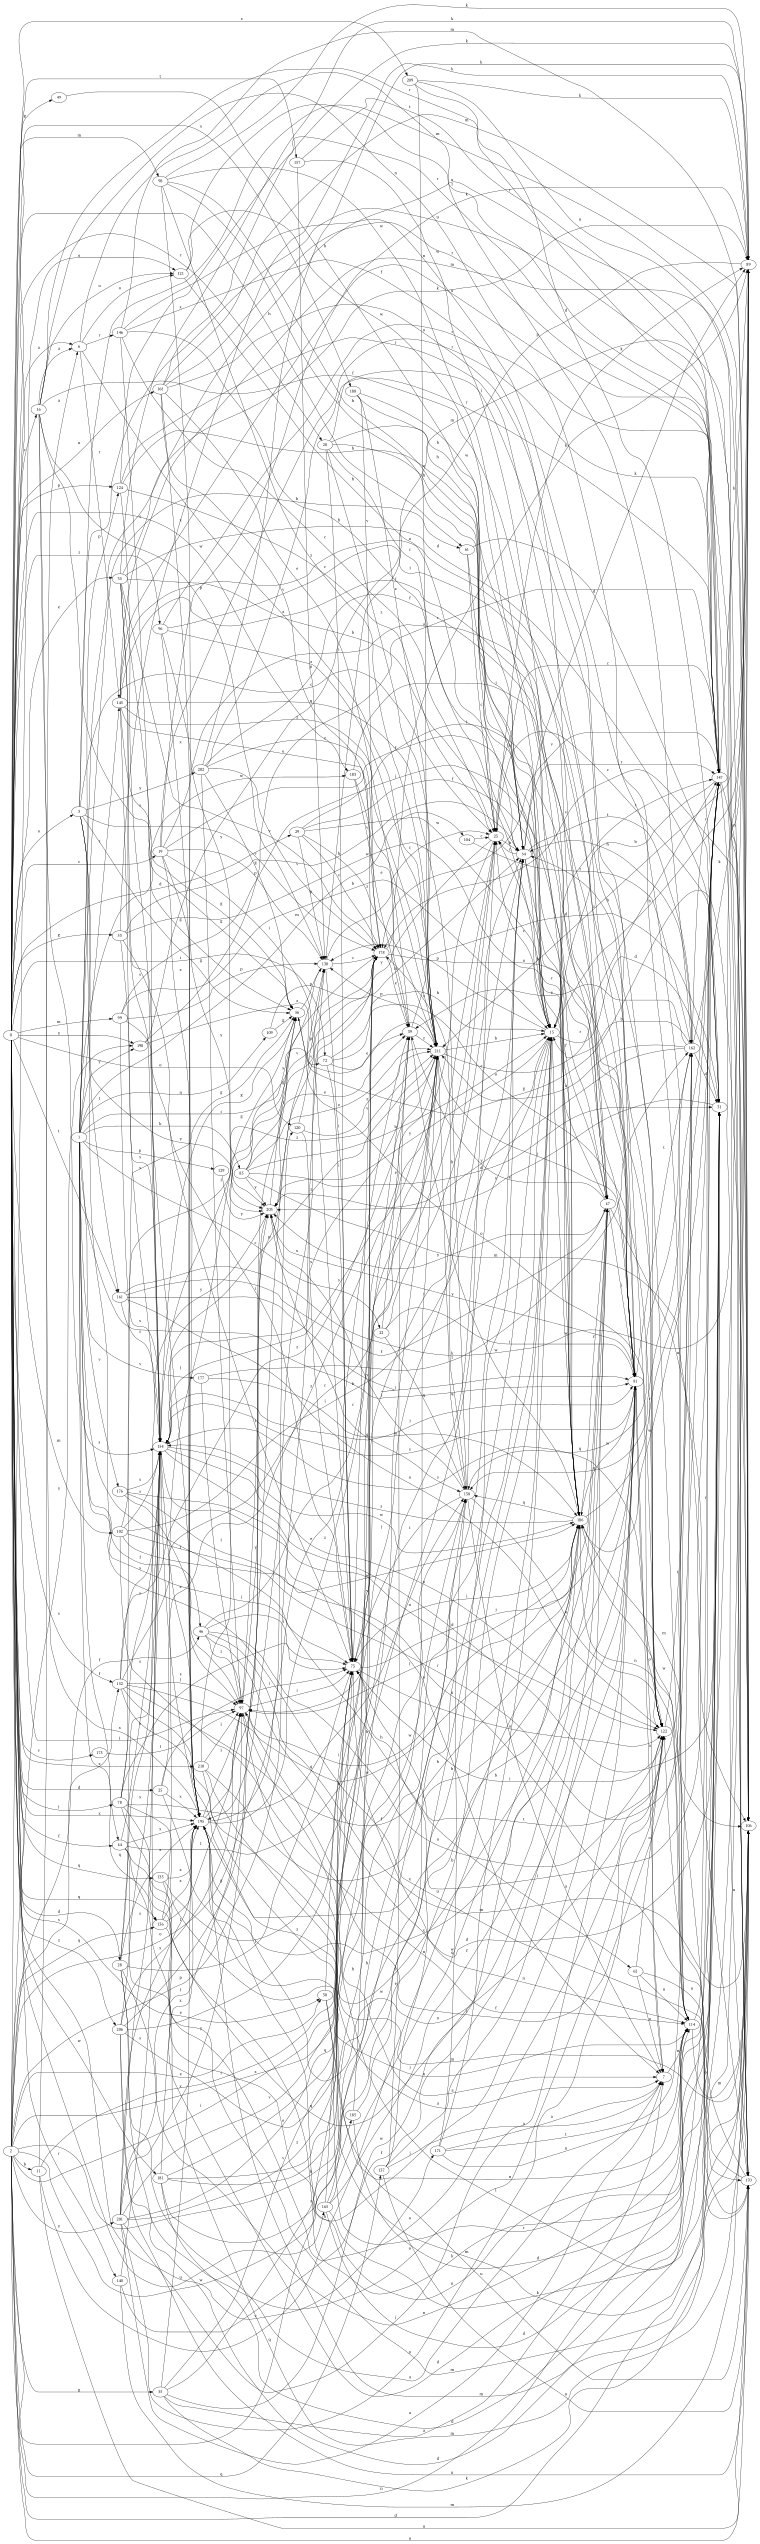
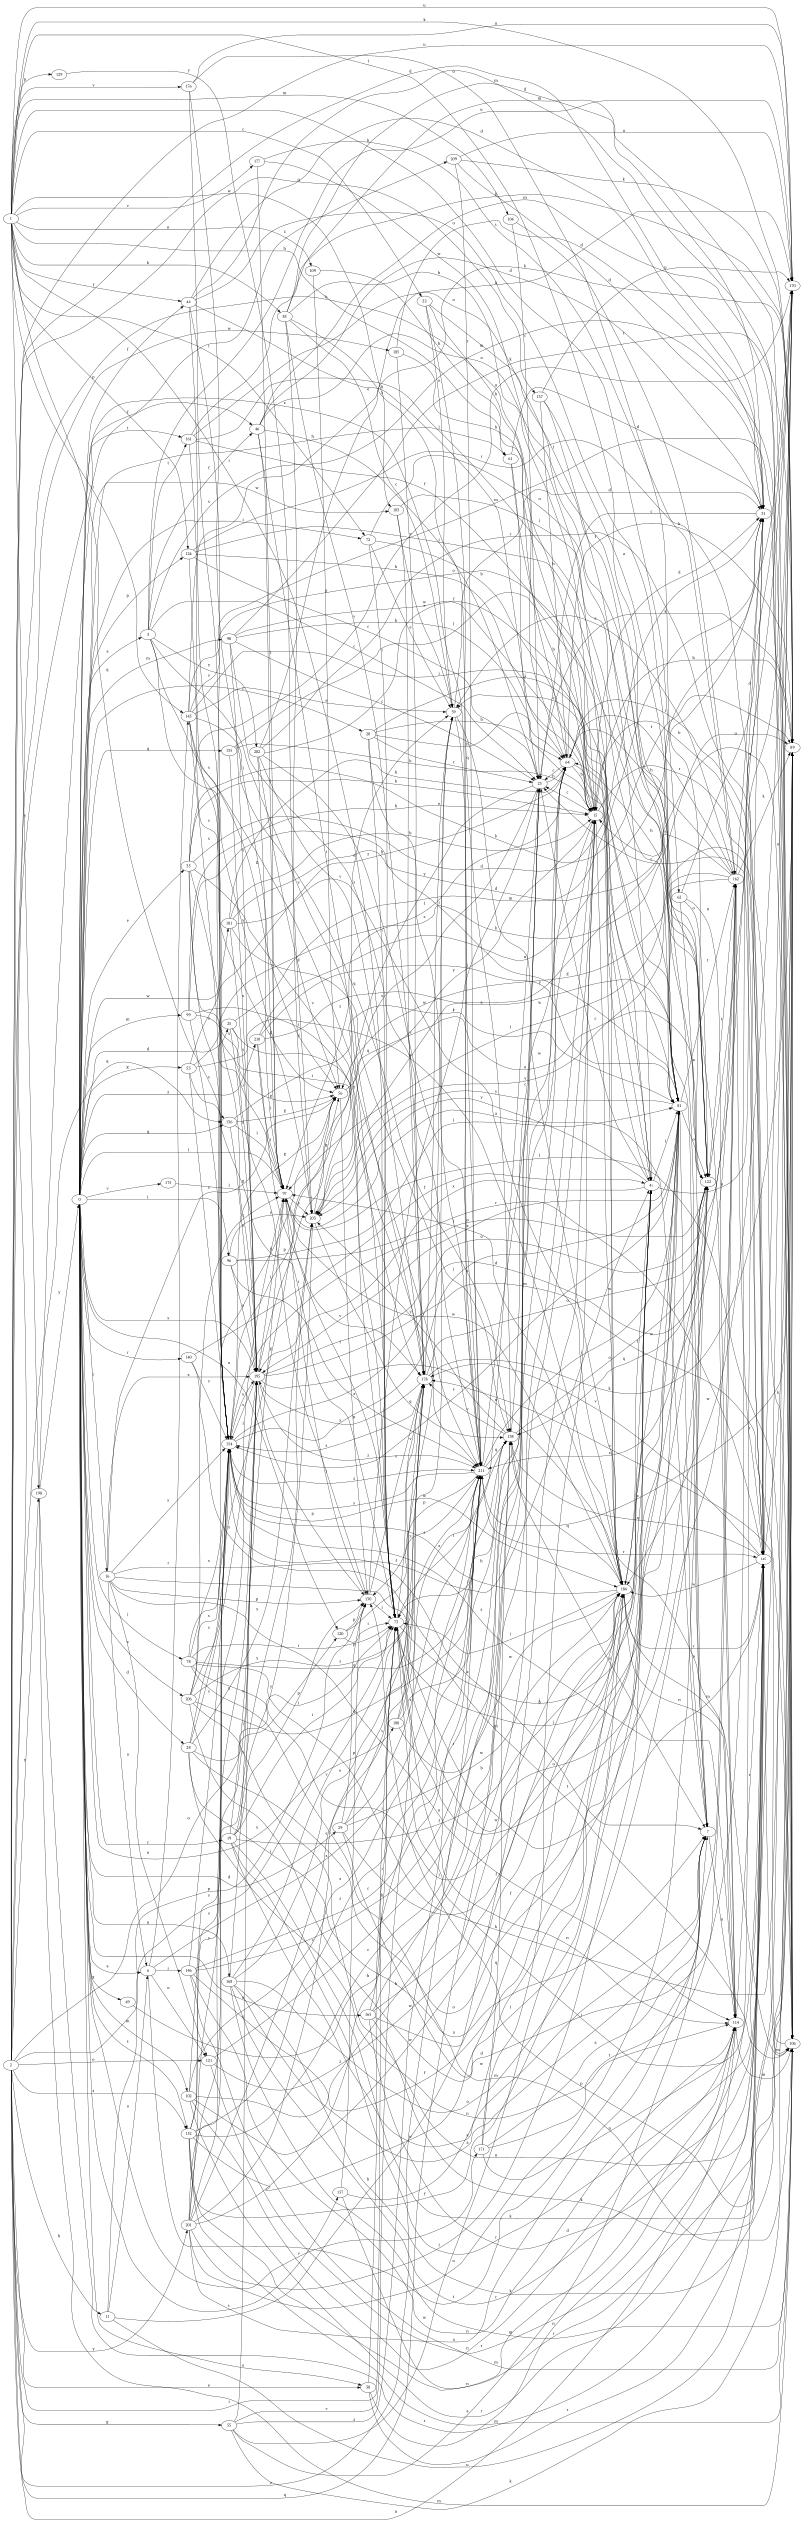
edge "15" -> "130": removed, label "p"
edge "0" -> "198": reversed
edge "137" -> "39": removed, label "e"
edge "168" -> "7": added, label "a"
